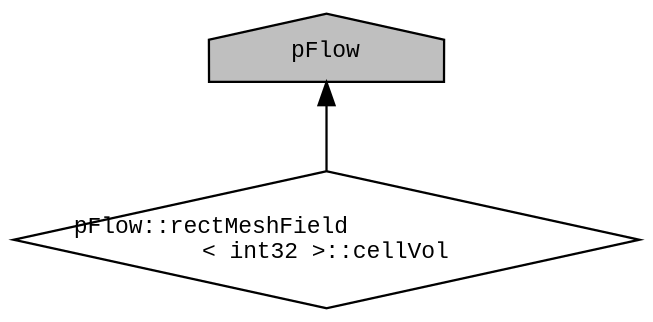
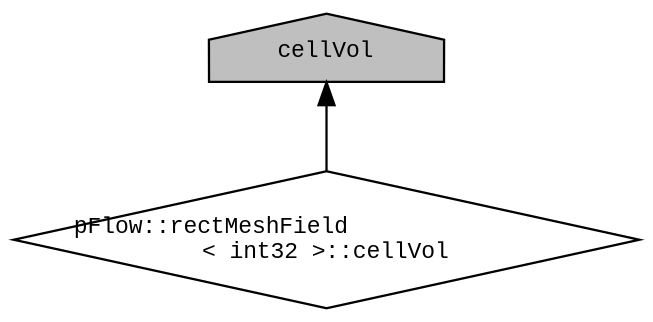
node "pFlow": label "pFlow" -> "cellVol"
